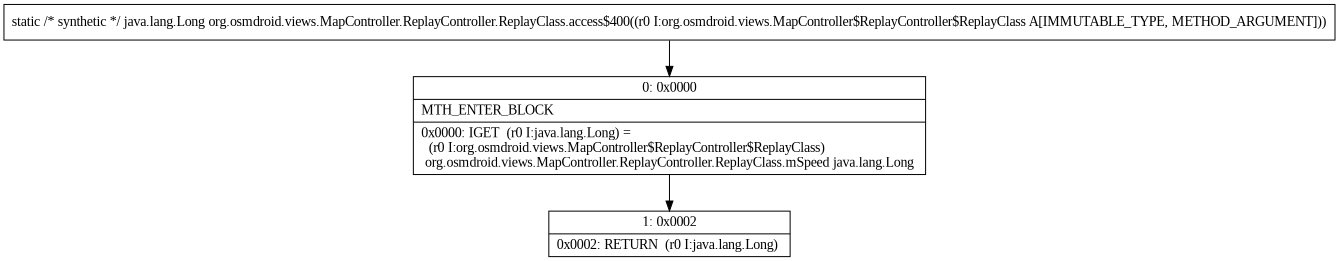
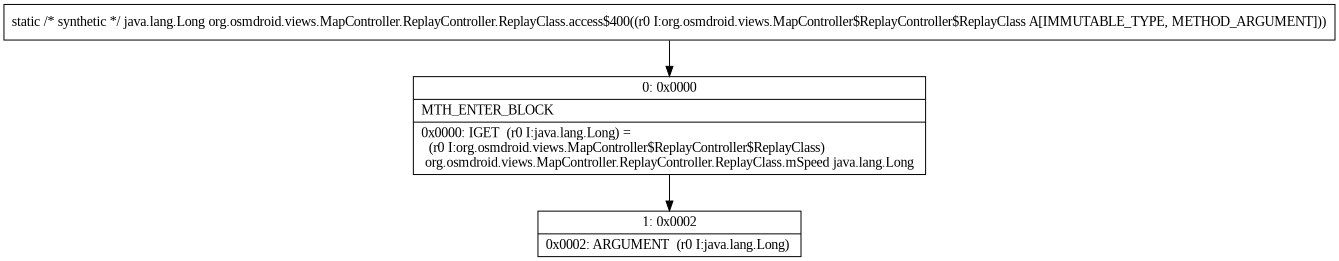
node "1: 0x0002": text "0x0002: RETURN  (r0 I:java.lang.Long)" -> "0x0002: ARGUMENT  (r0 I:java.lang.Long)"
